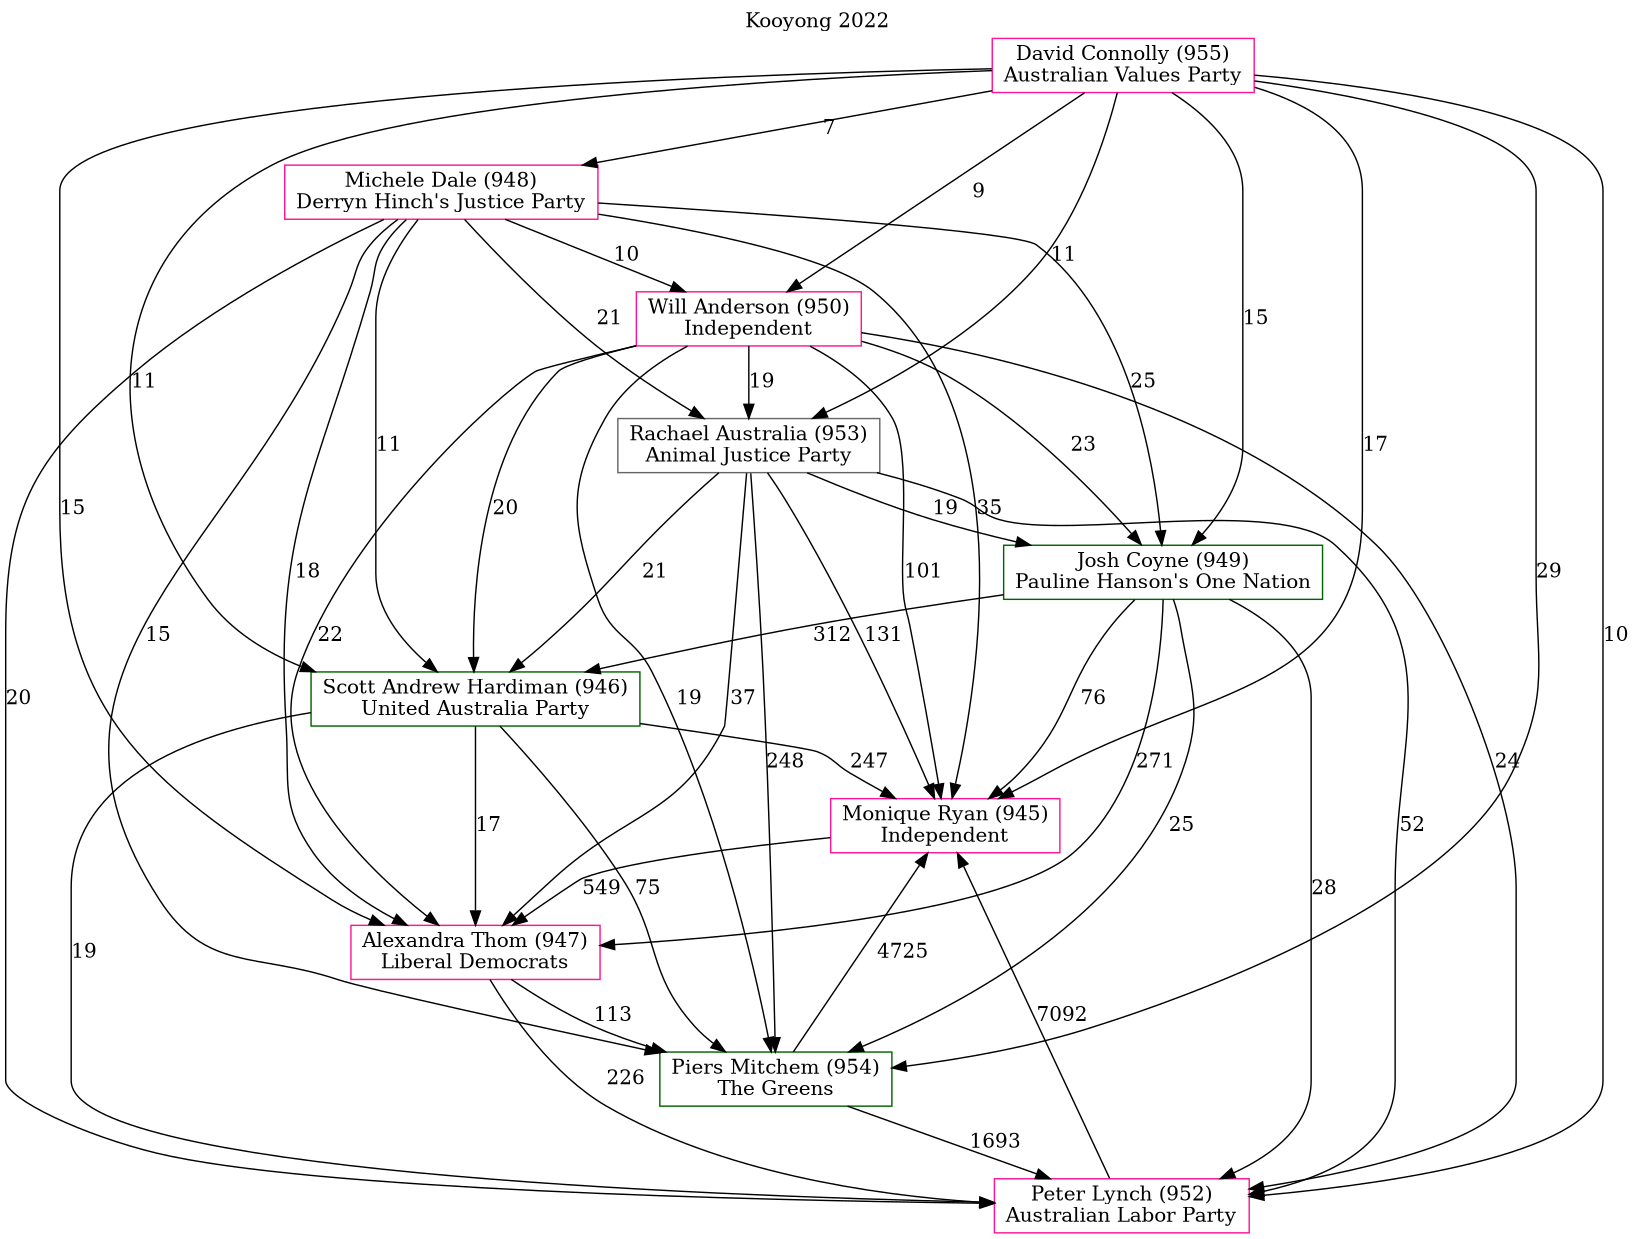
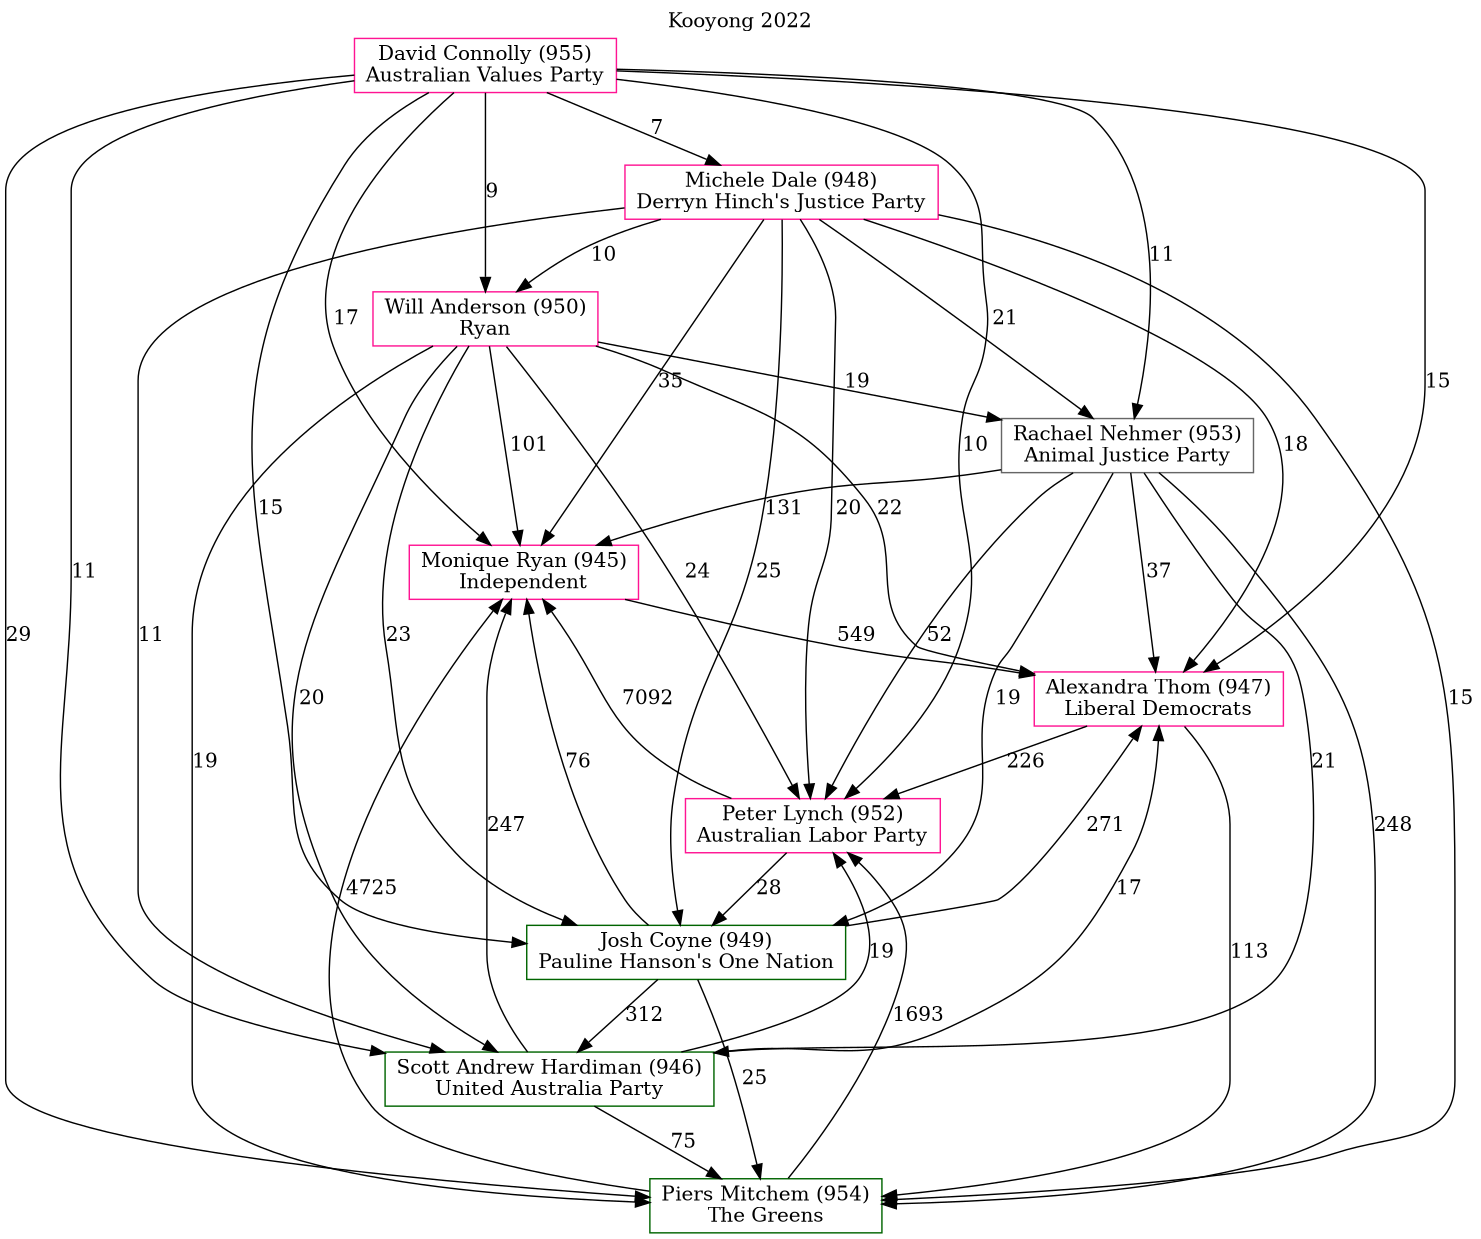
node "Will Anderson (950) Independent": label "Will Anderson (950) Independent" -> "Will Anderson (950) Ryan"
node "Rachael Australia (953) Animal Justice Party": label "Rachael Australia (953) Animal Justice Party" -> "Rachael Nehmer (953) Animal Justice Party"
edge "Josh Coyne (949) Pauline Hanson's One Nation" -> "Peter Lynch (952) Australian Labor Party": reversed
